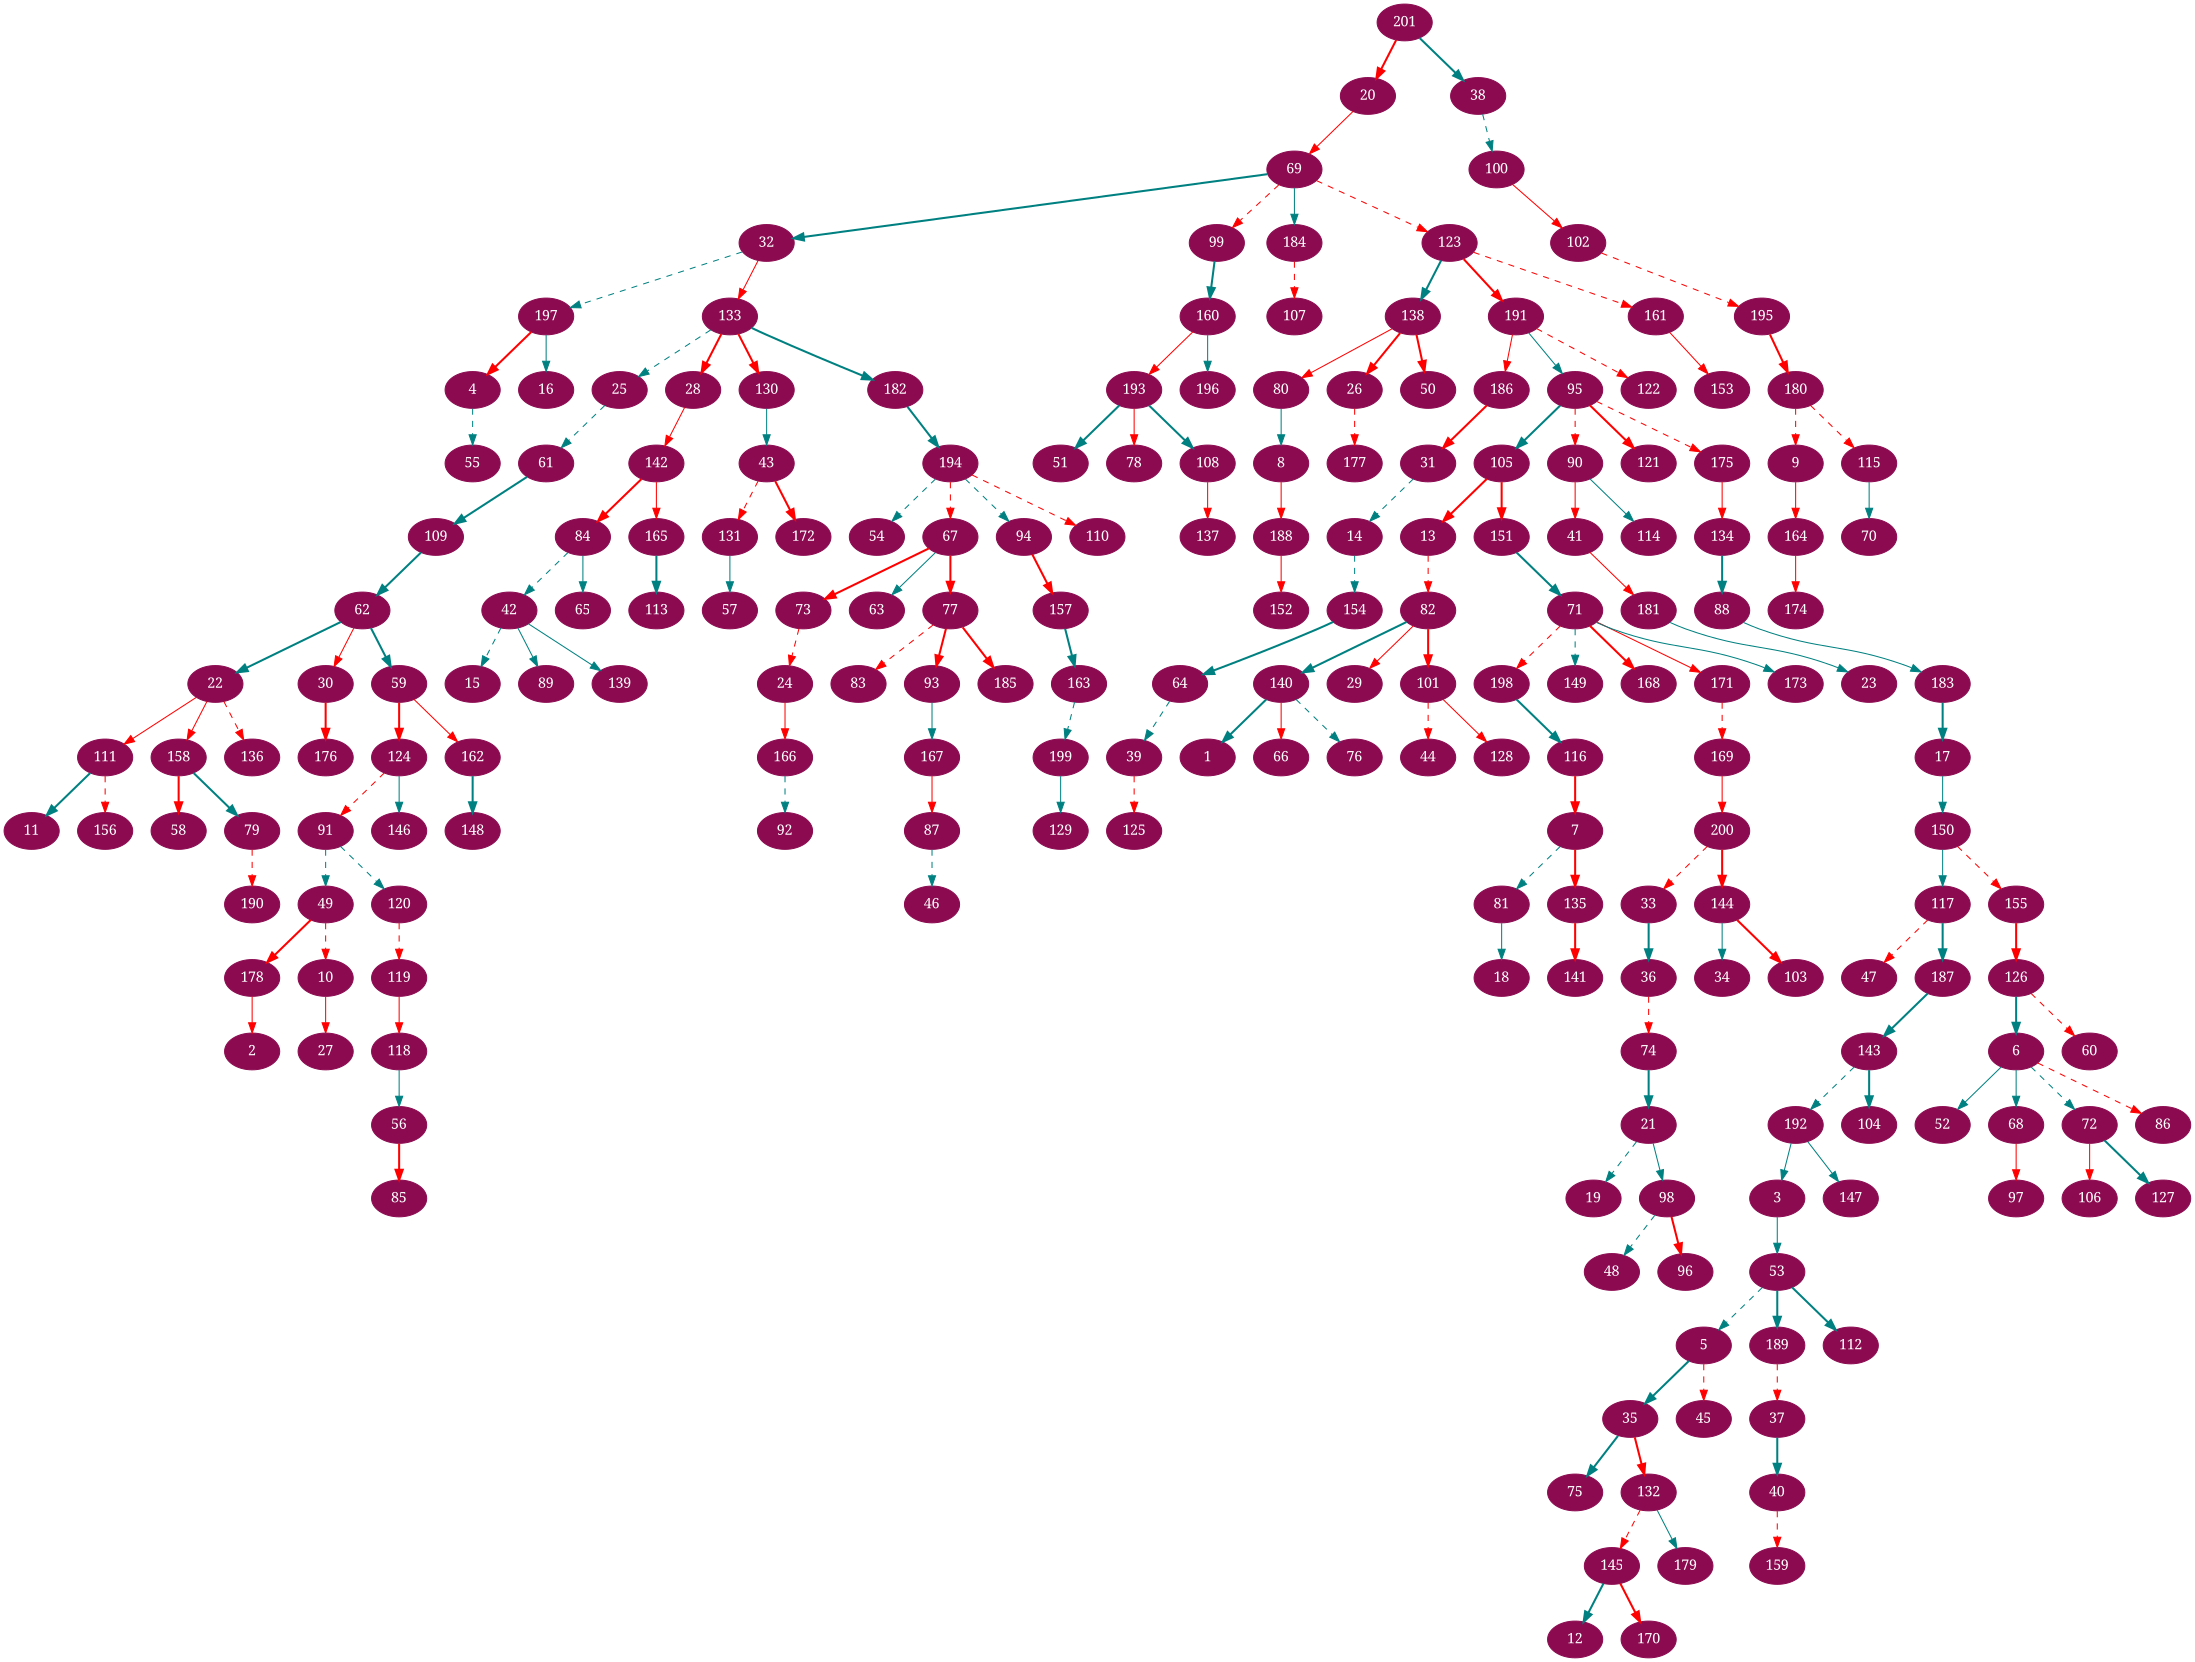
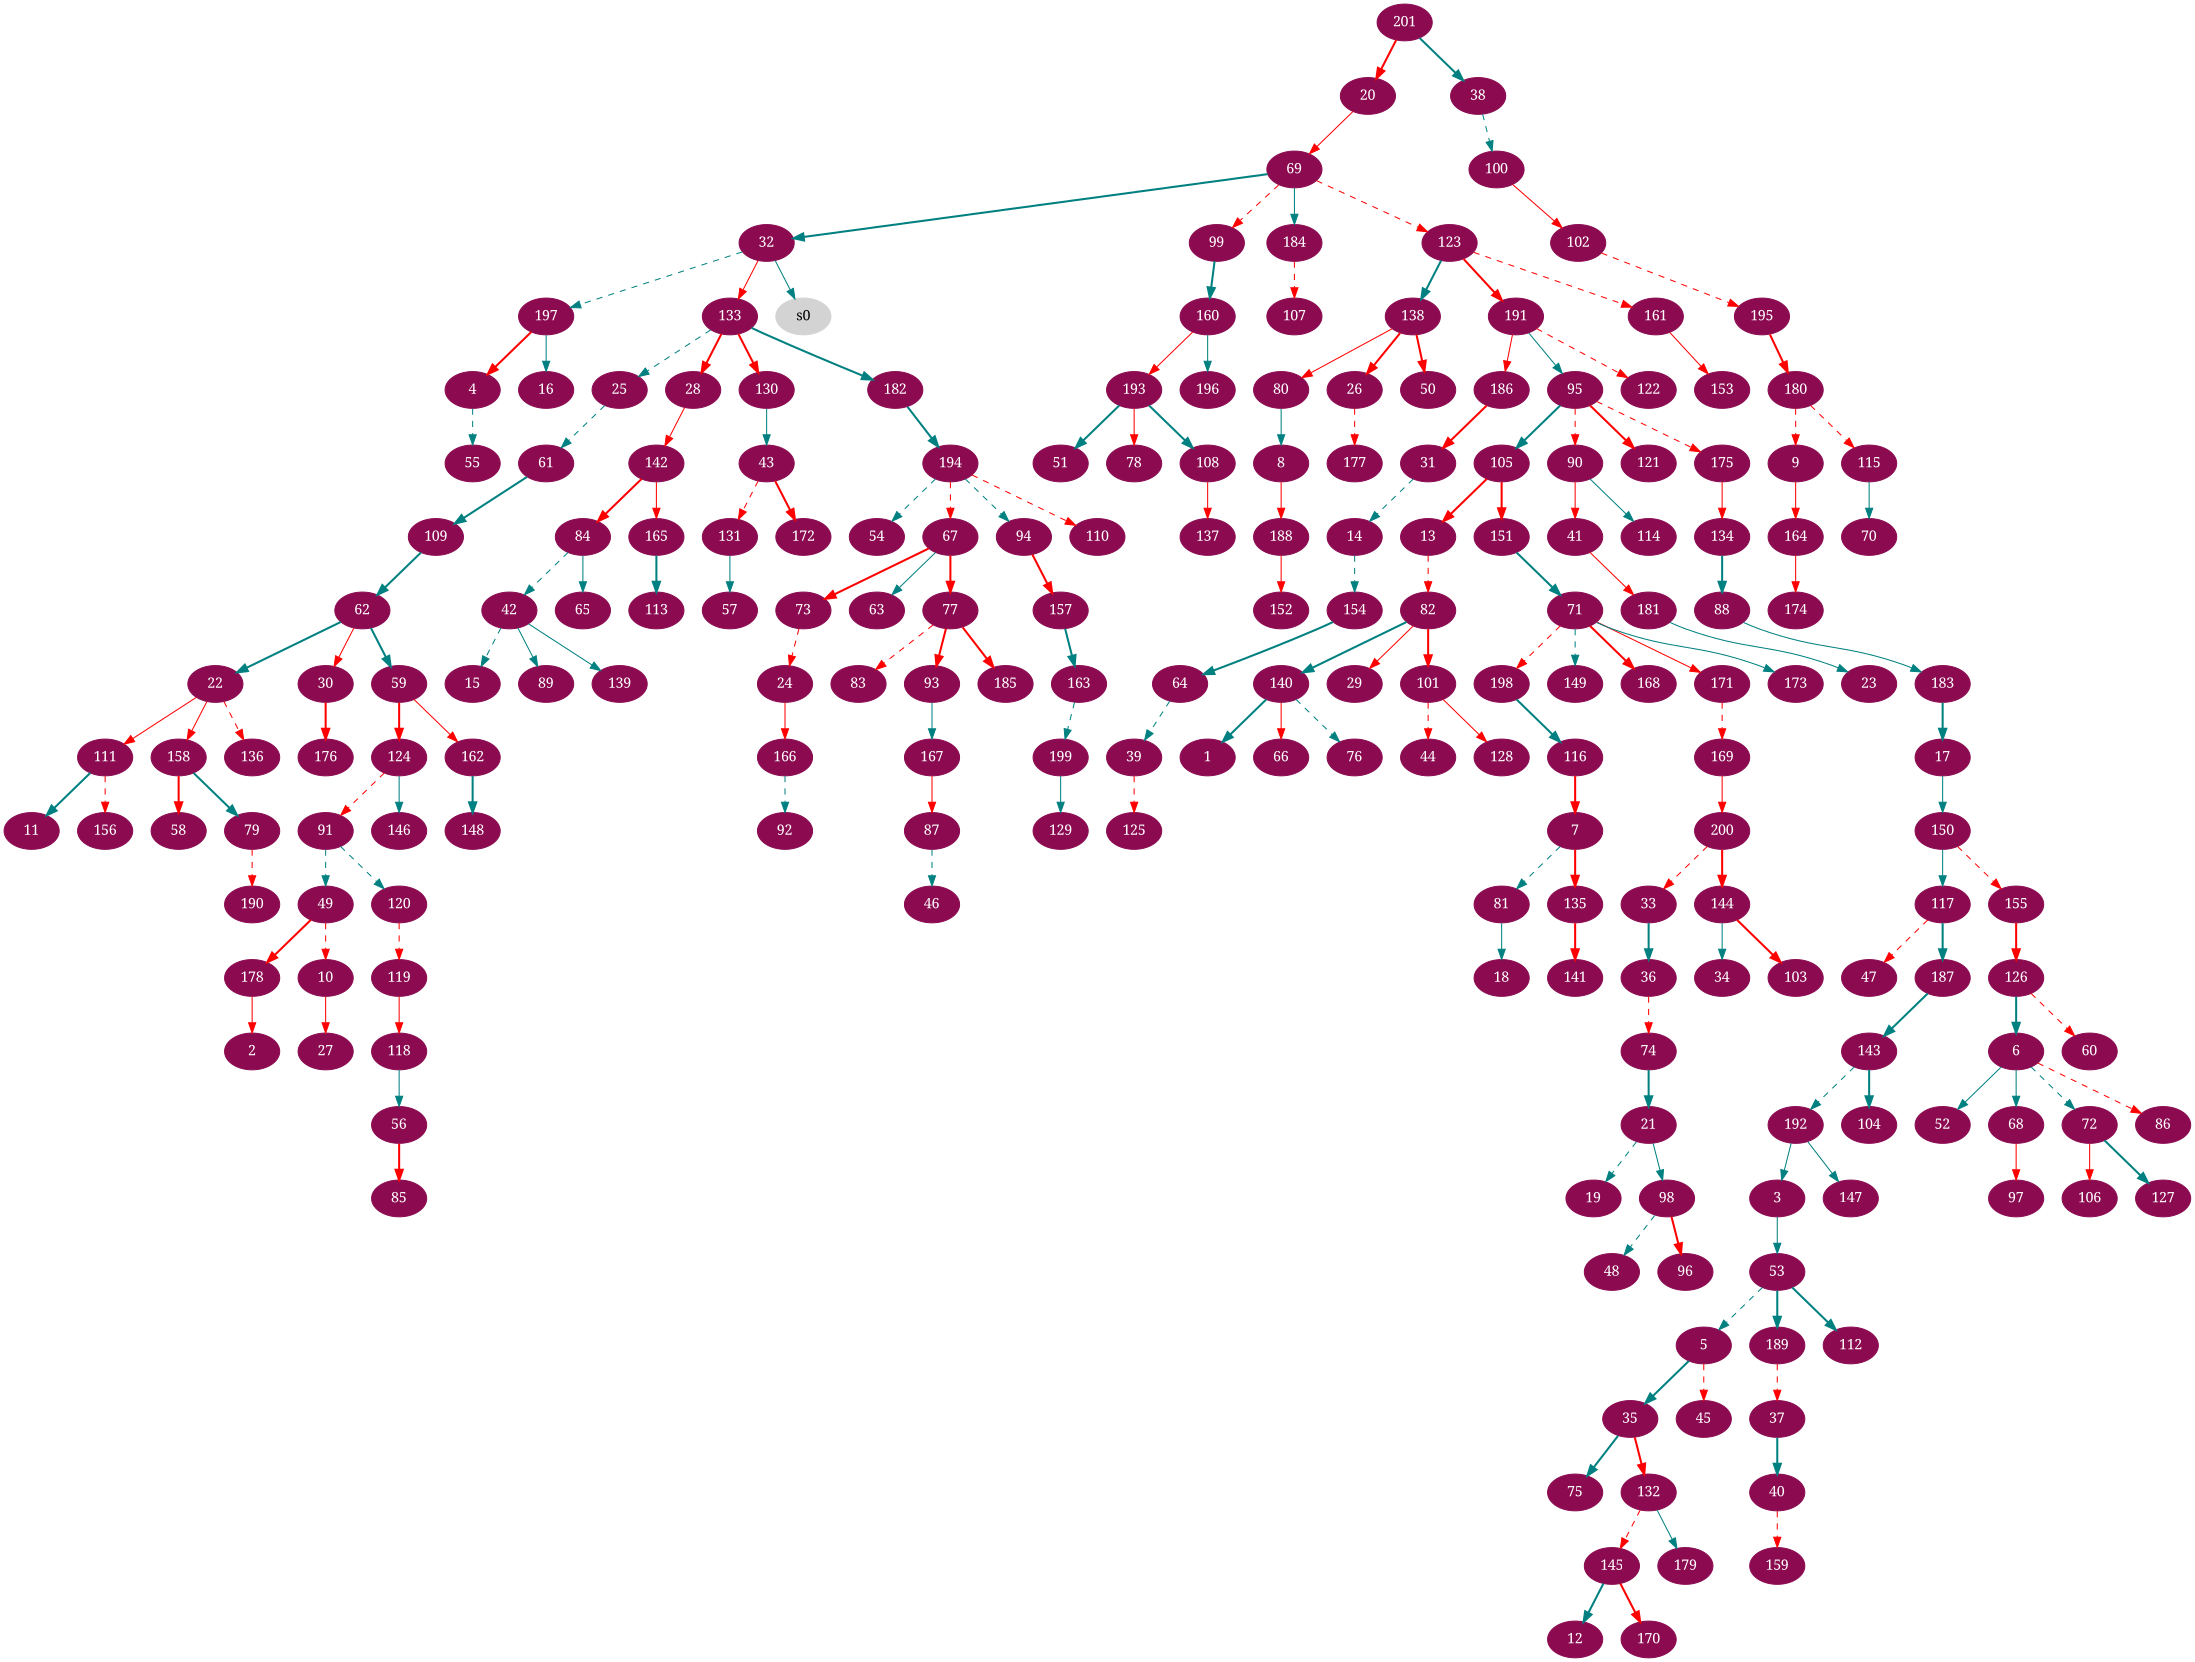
node "s0": added
